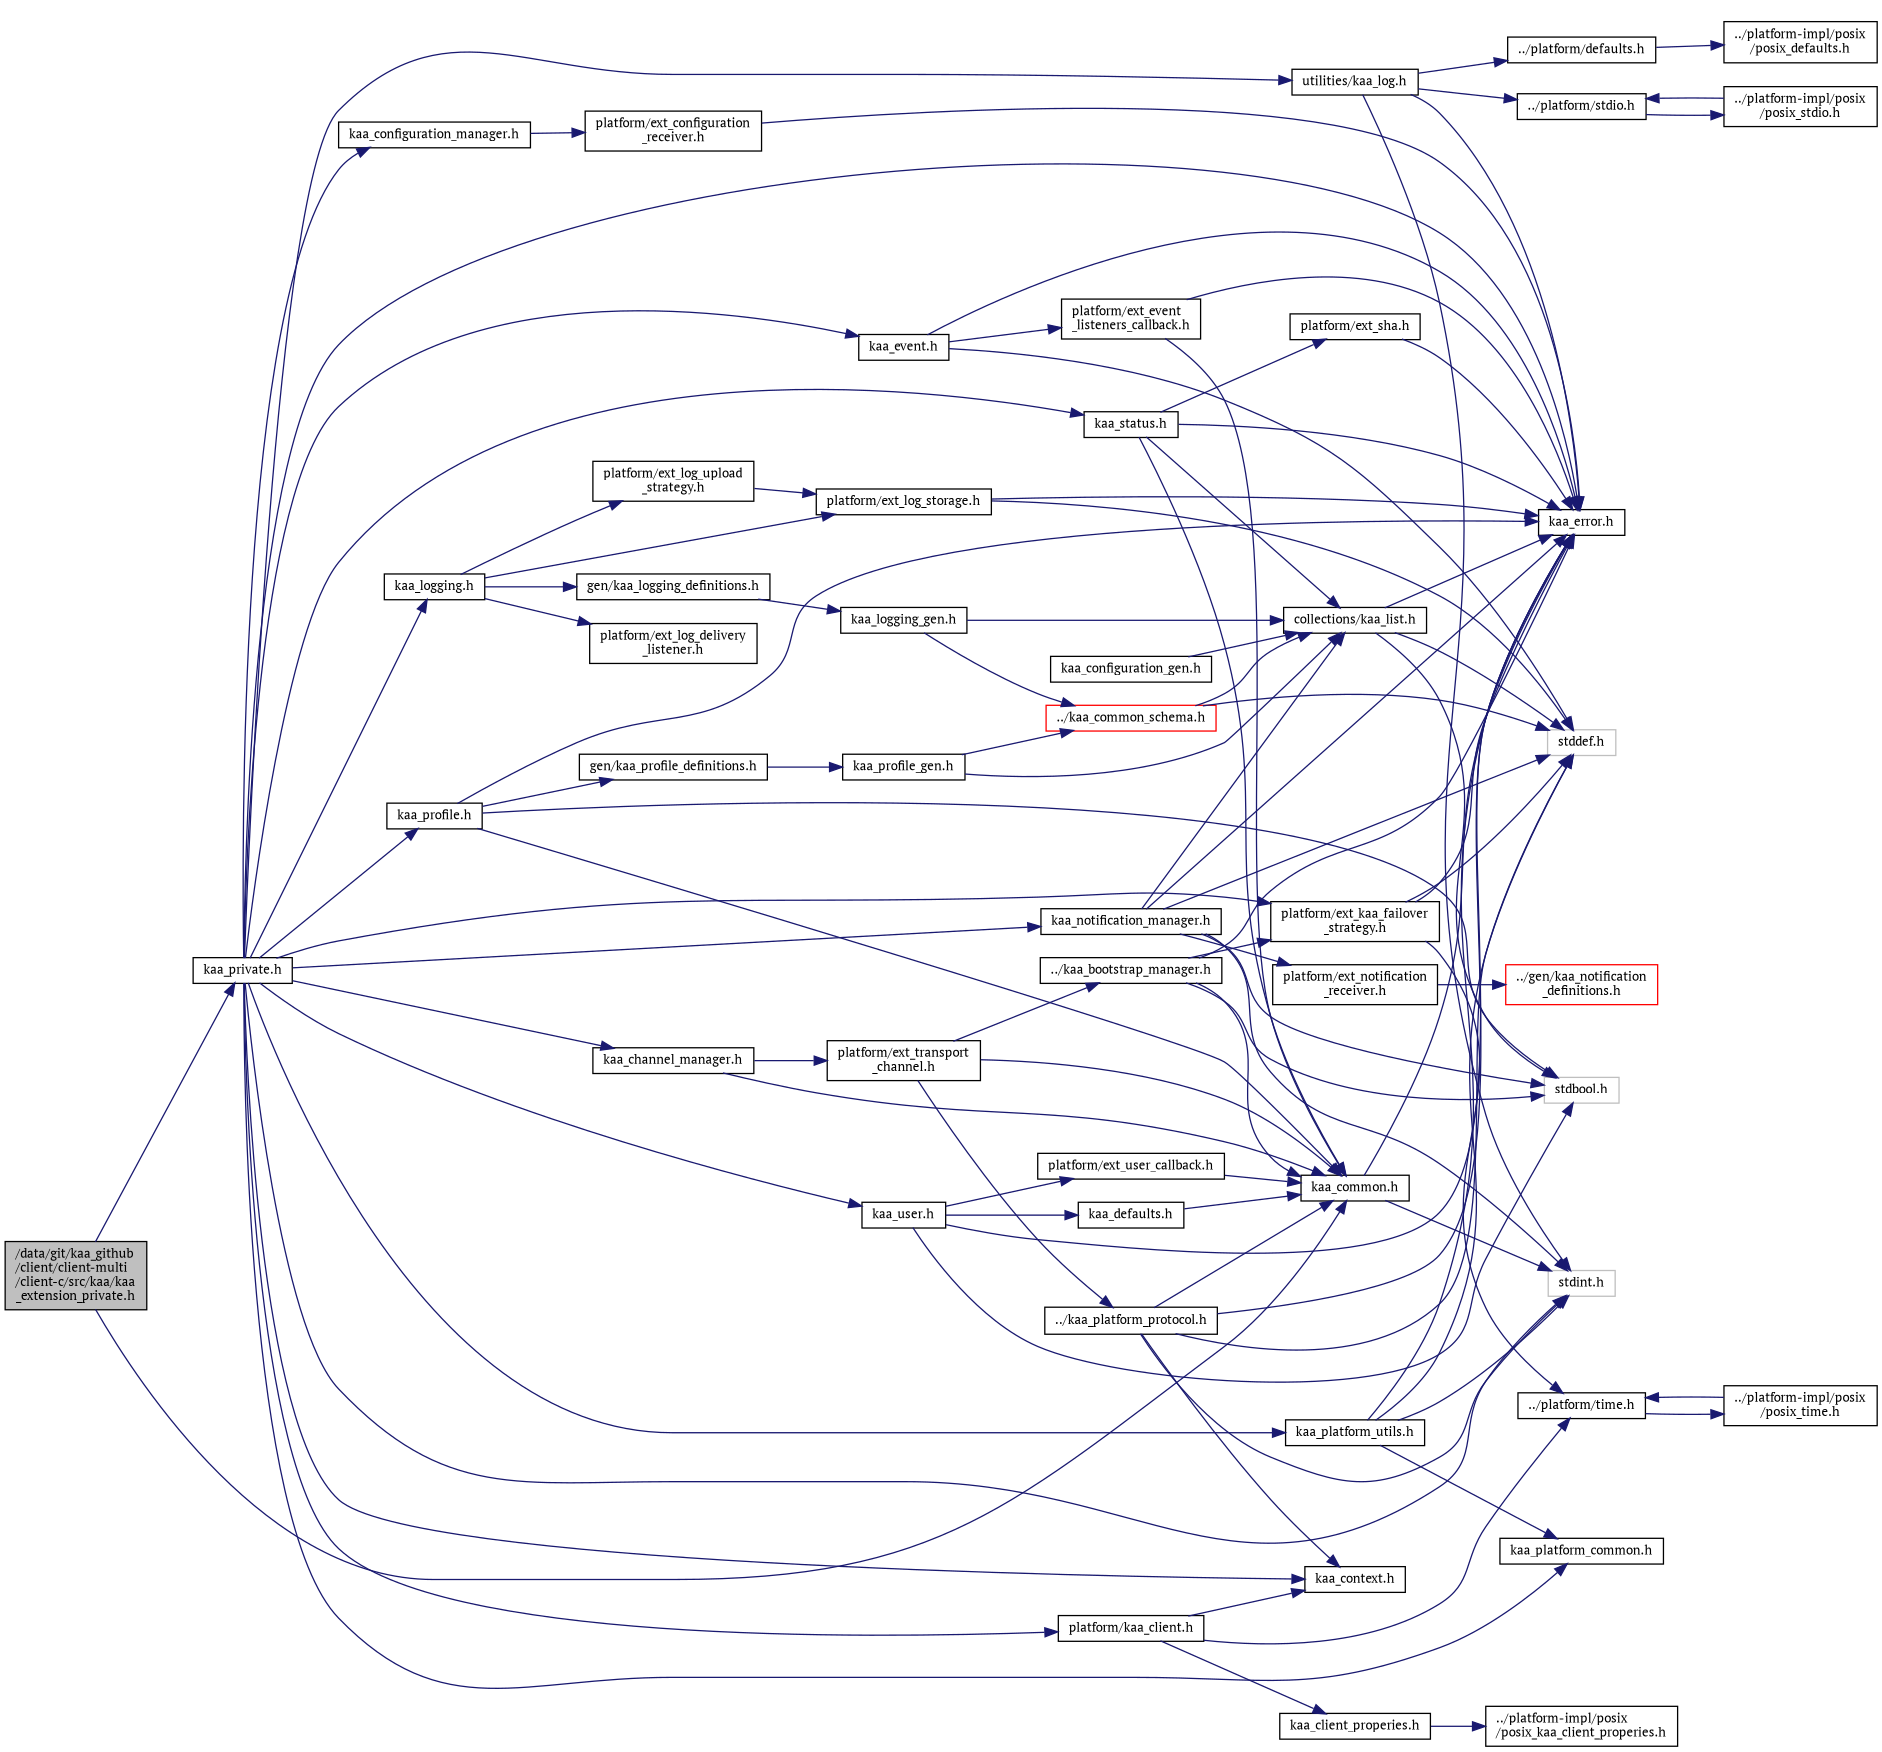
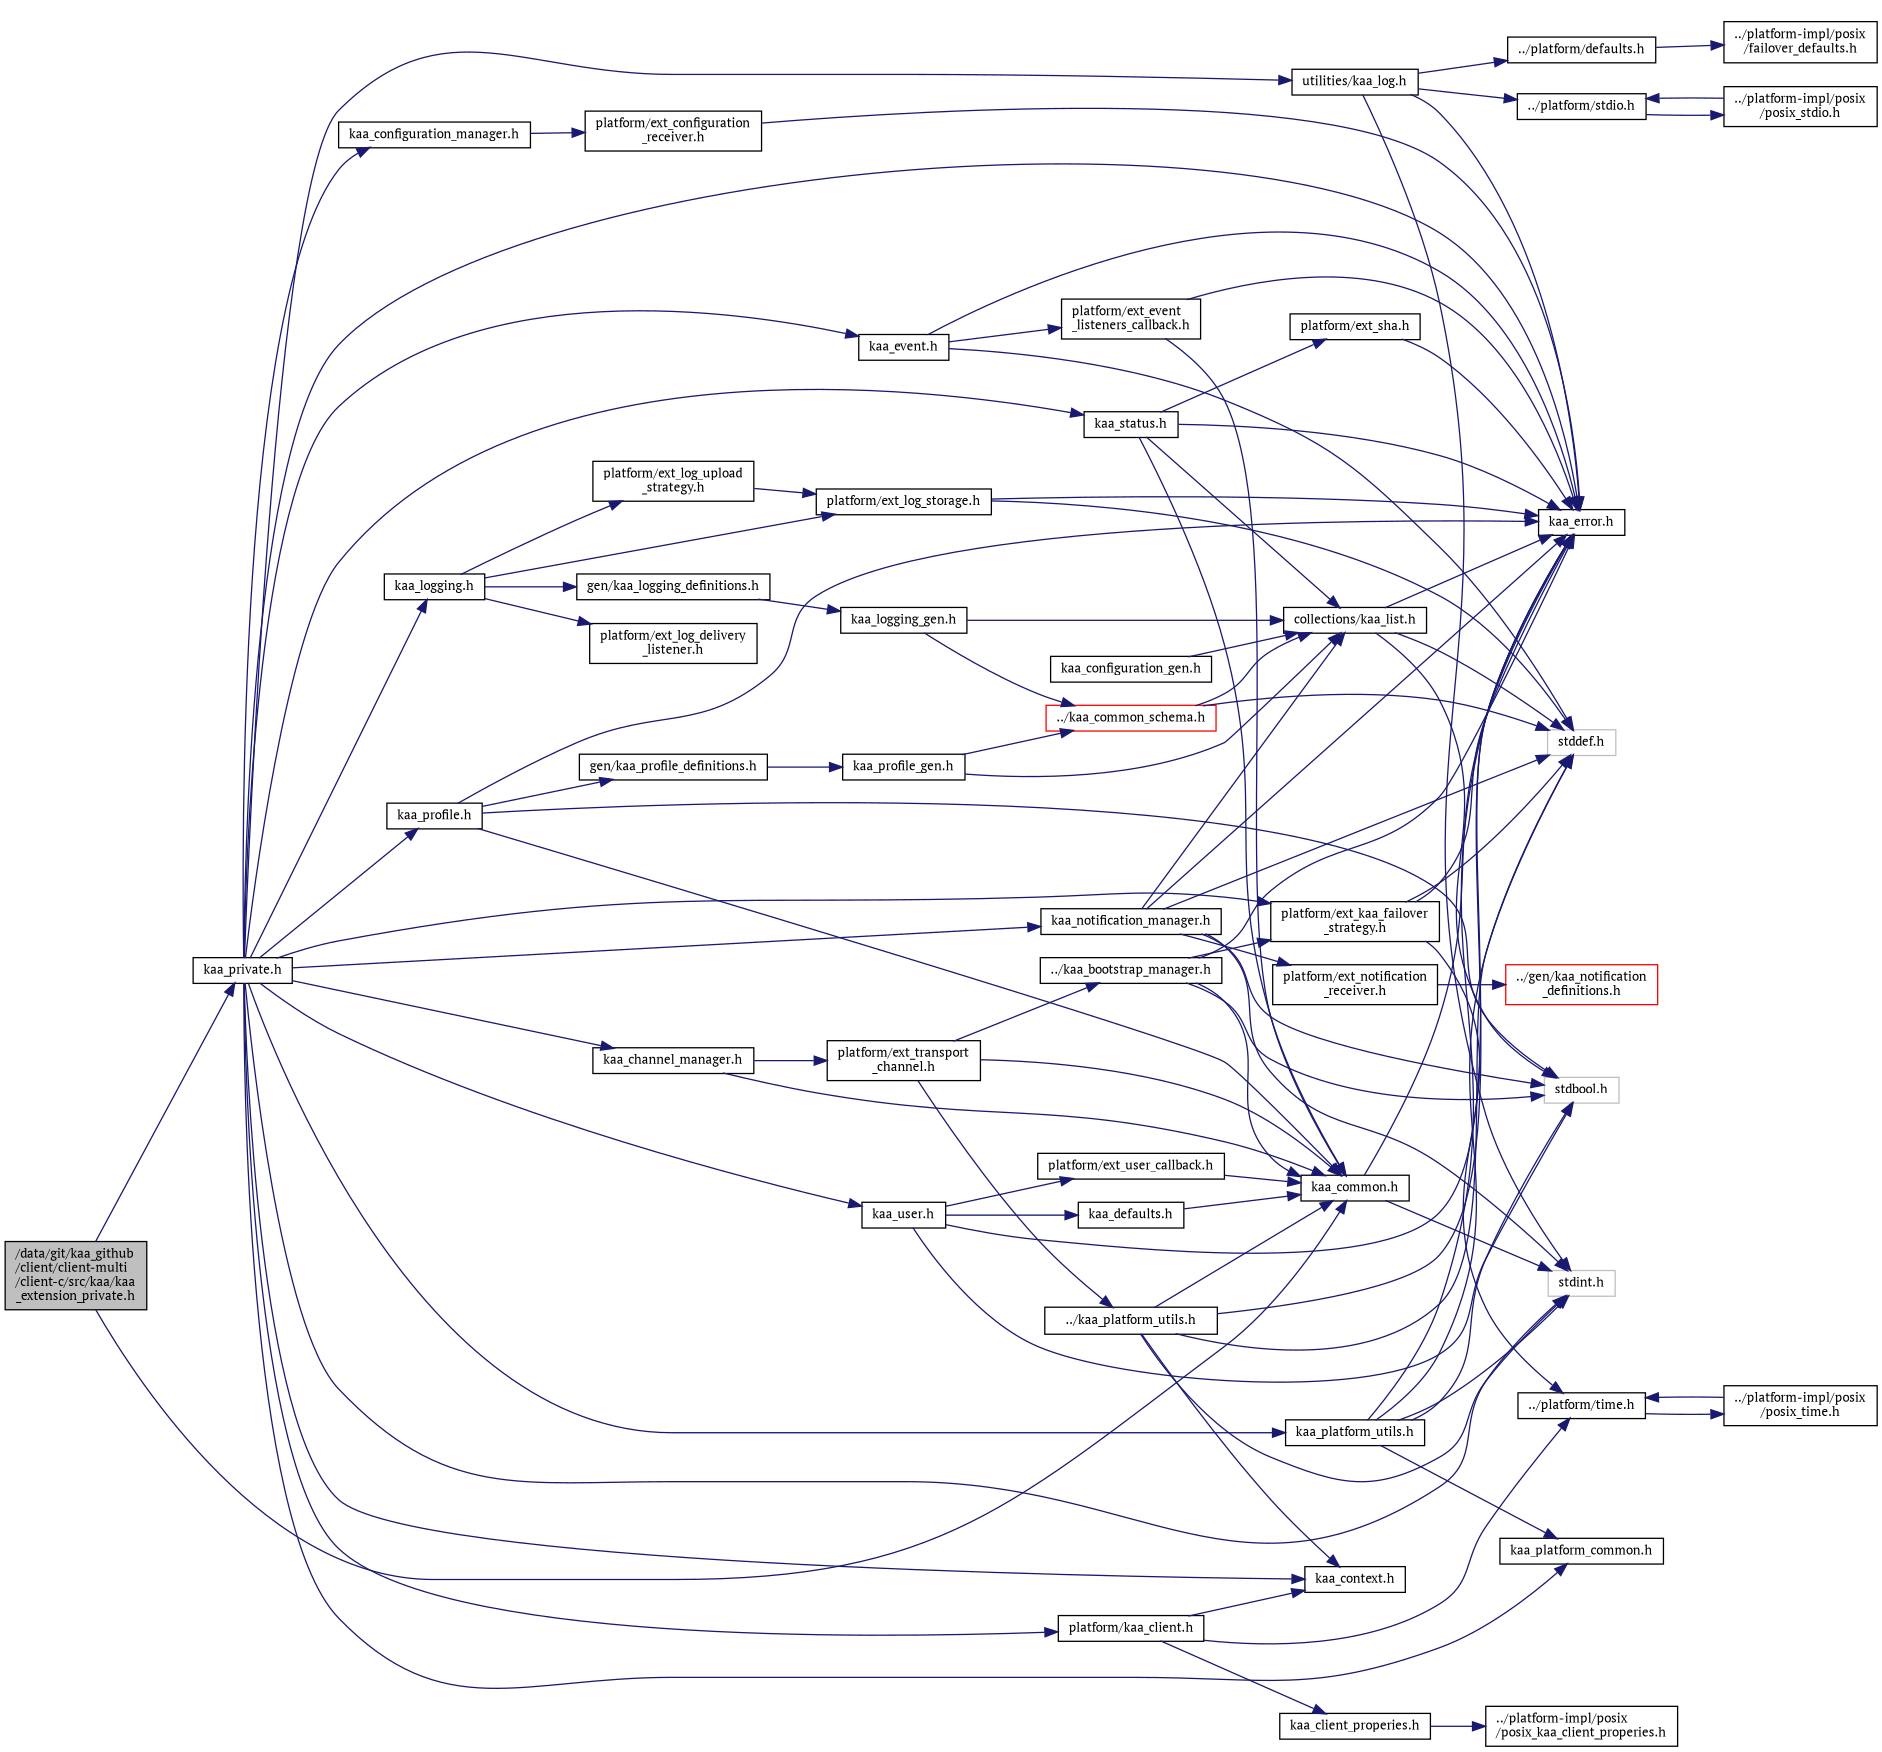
node "../platform-impl/posix /posix_defaults.h": label "../platform-impl/posix /posix_defaults.h" -> "../platform-impl/posix /failover_defaults.h"
node "../kaa_platform_protocol.h": label "../kaa_platform_protocol.h" -> "../kaa_platform_utils.h"
edge "kaa_platform_utils.h" -> "stdbool.h": added
